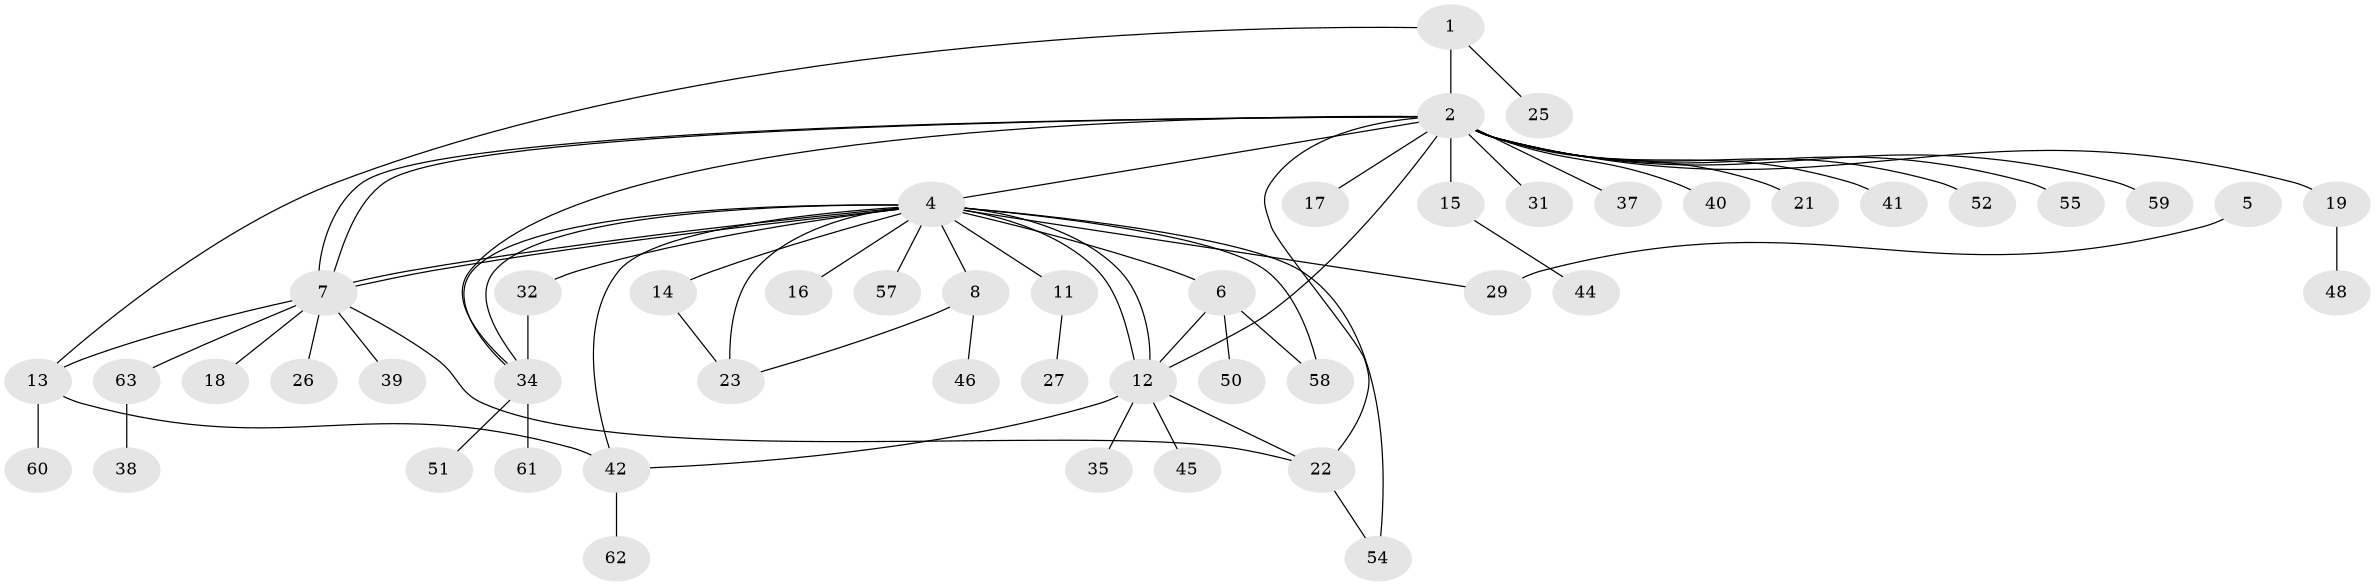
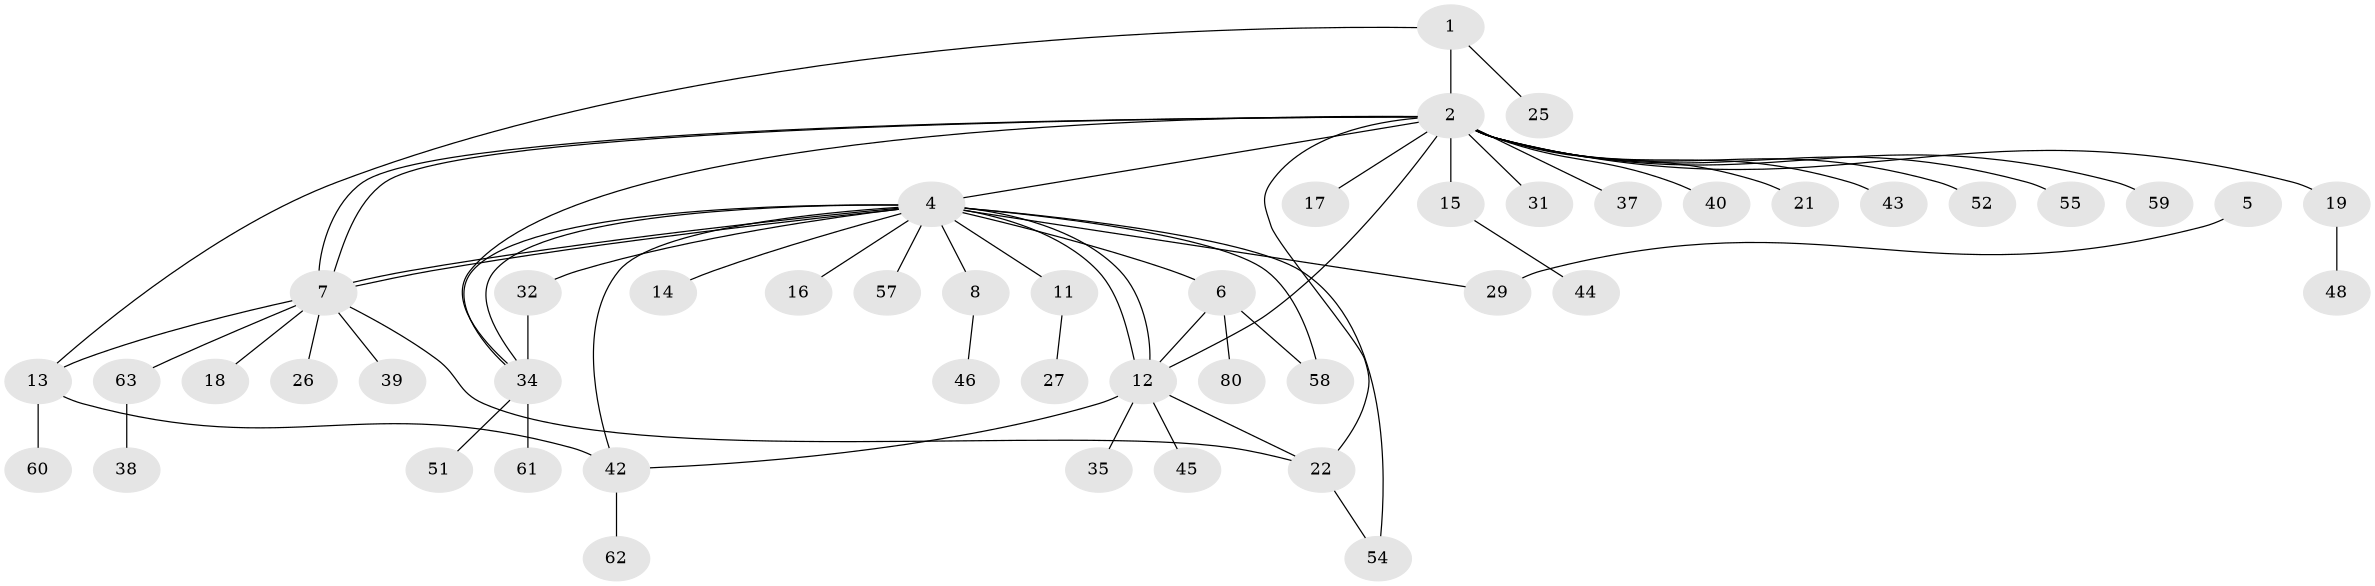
node "41": label "41" -> "43"
node "23": removed
node "50": label "50" -> "80"
